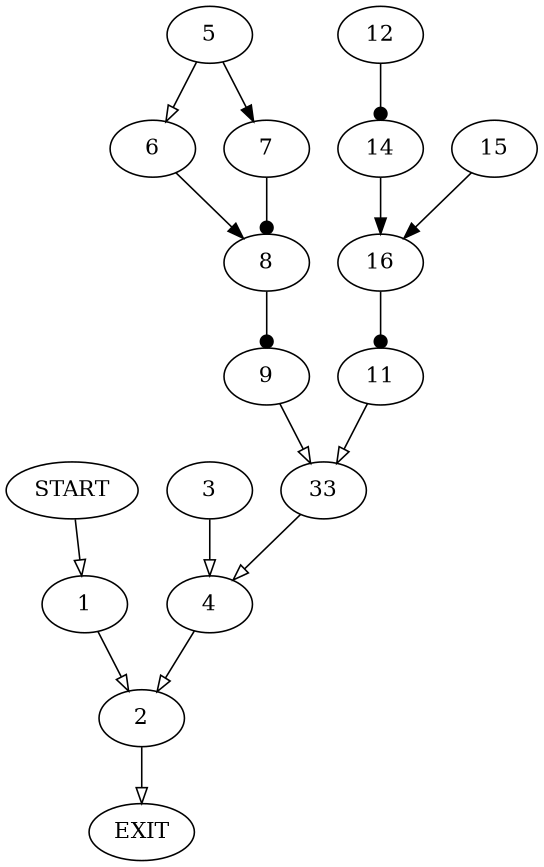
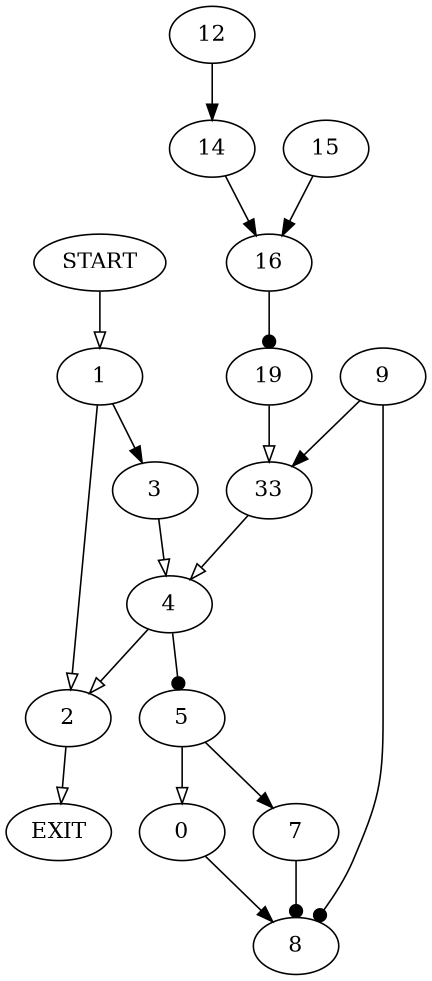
edge "12" -> "14": arrowhead dot -> normal
node "6": label "6" -> "0"
edge "8" -> "9": reversed
node "11": label "11" -> "19"
edge "1" -> "3": added
edge "9" -> "33": arrowhead onormal -> normal
edge "4" -> "5": added
